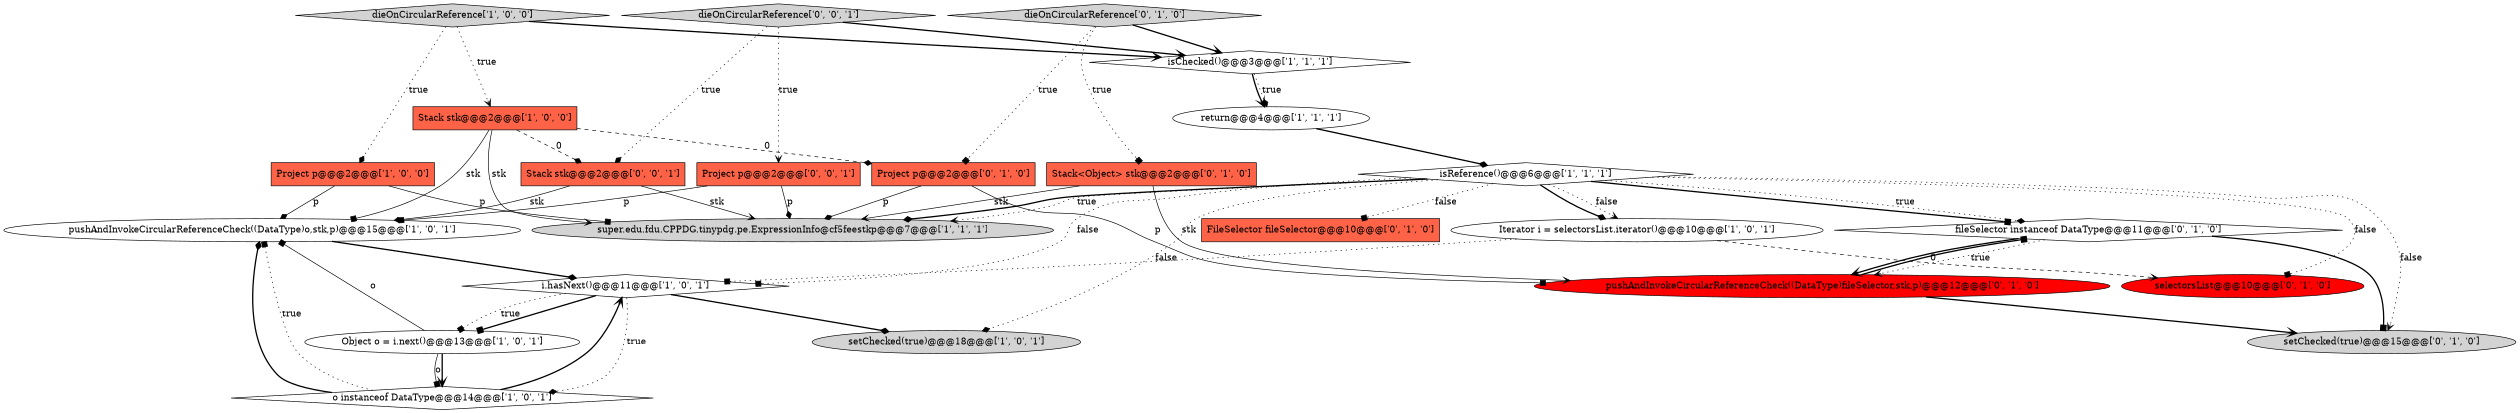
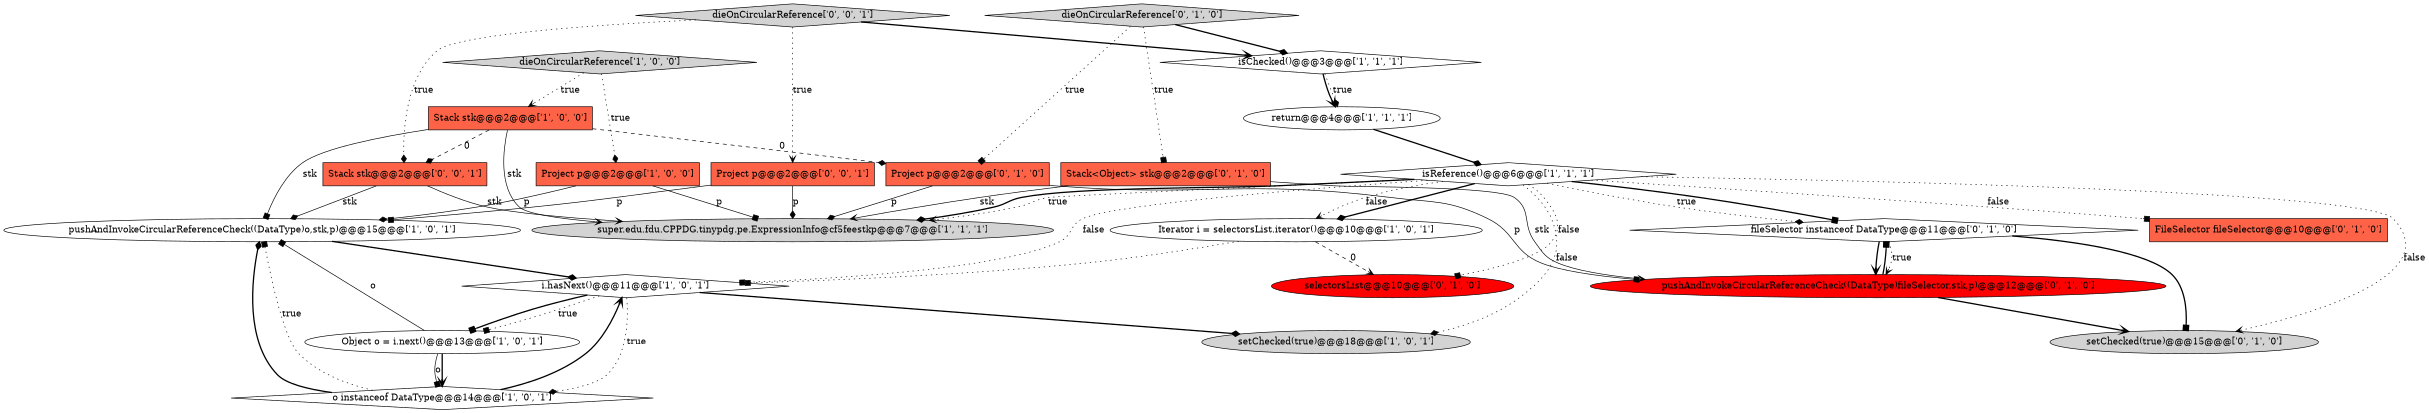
edge "dieOnCircularReference['0', '1', '0']" -> "isChecked()@@@3@@@['1', '1', '1']": arrowhead vee -> diamond
edge "dieOnCircularReference['1', '0', '0']" -> "isChecked()@@@3@@@['1', '1', '1']": removed
